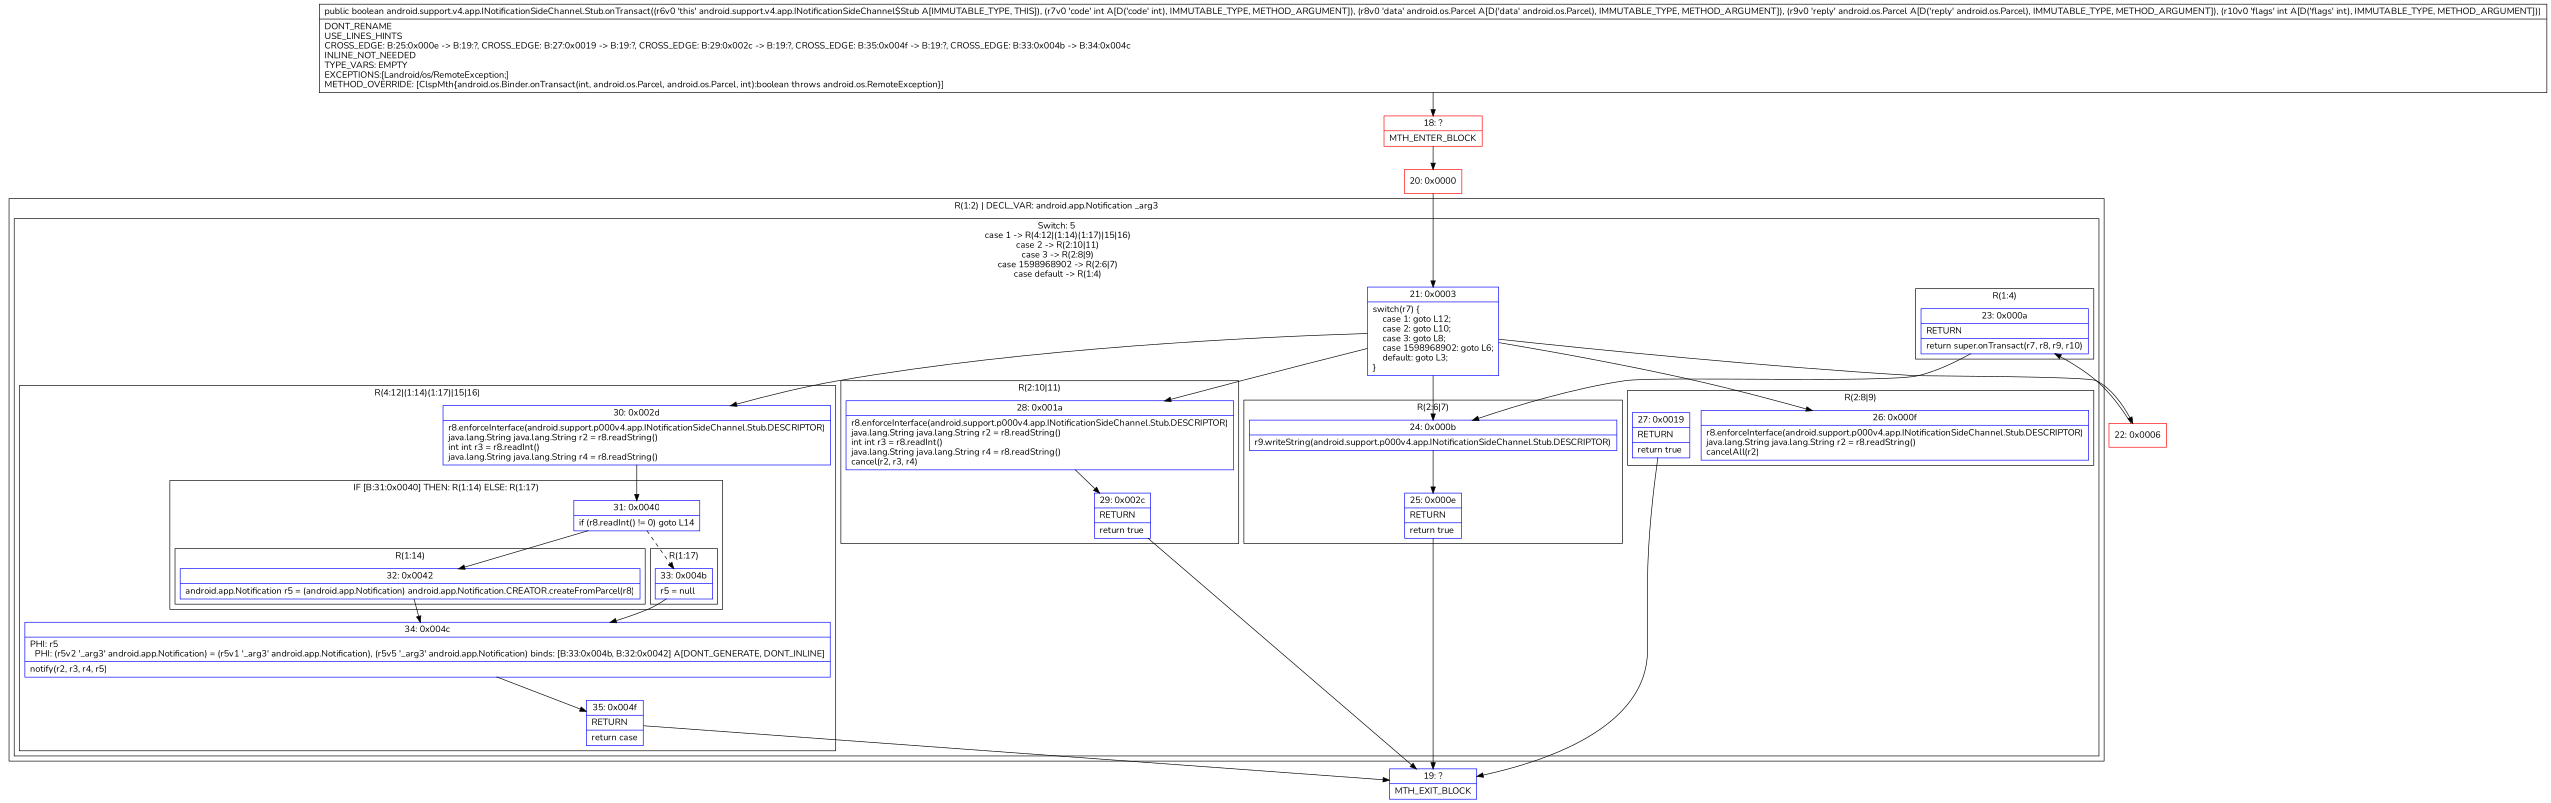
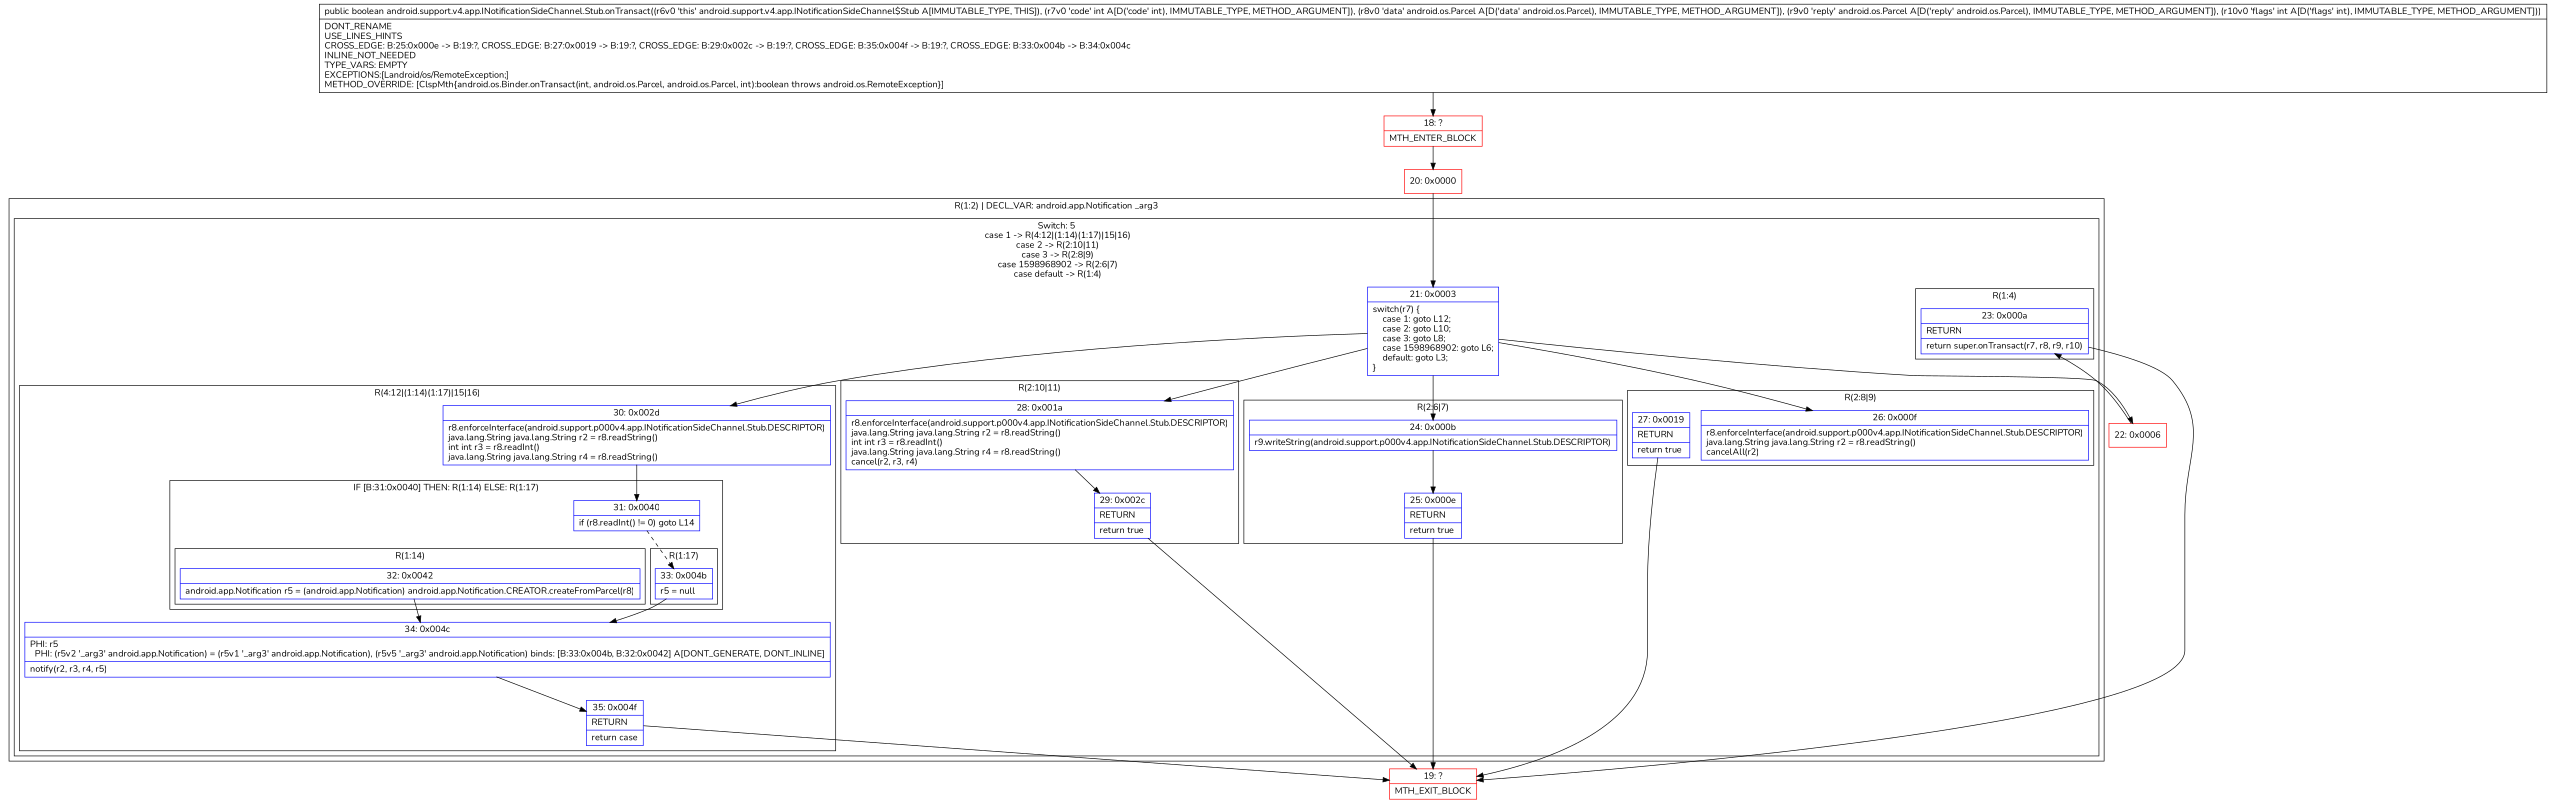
edge "23: 0x000a" -> "24: 0x000b": now "23: 0x000a" -> "19: ?"
edge "31: 0x0040" -> "32: 0x0042": removed
node "19: ?": color blue -> red
